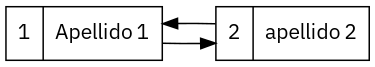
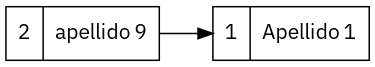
node "2": text "apellido 2" -> "apellido 9"
edge "1" -> "2": removed
